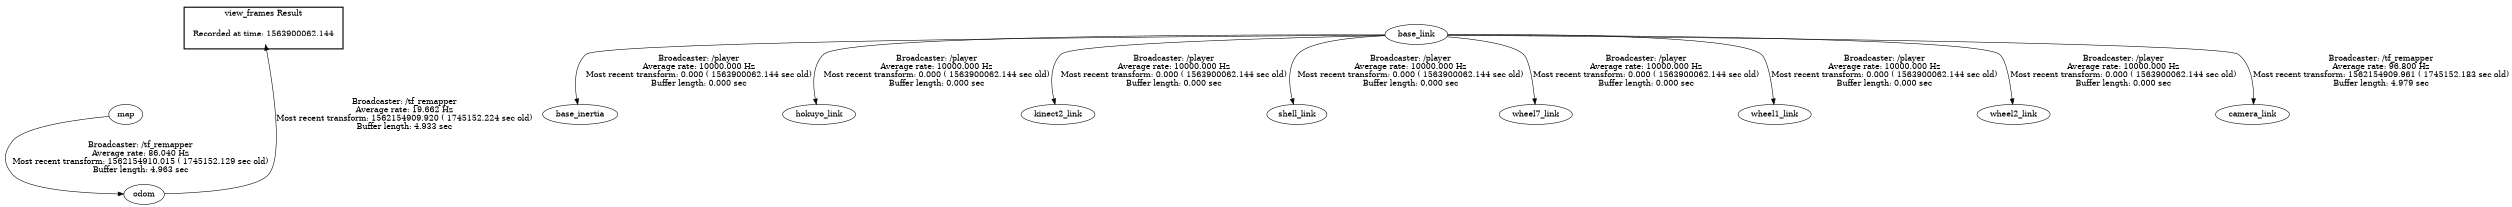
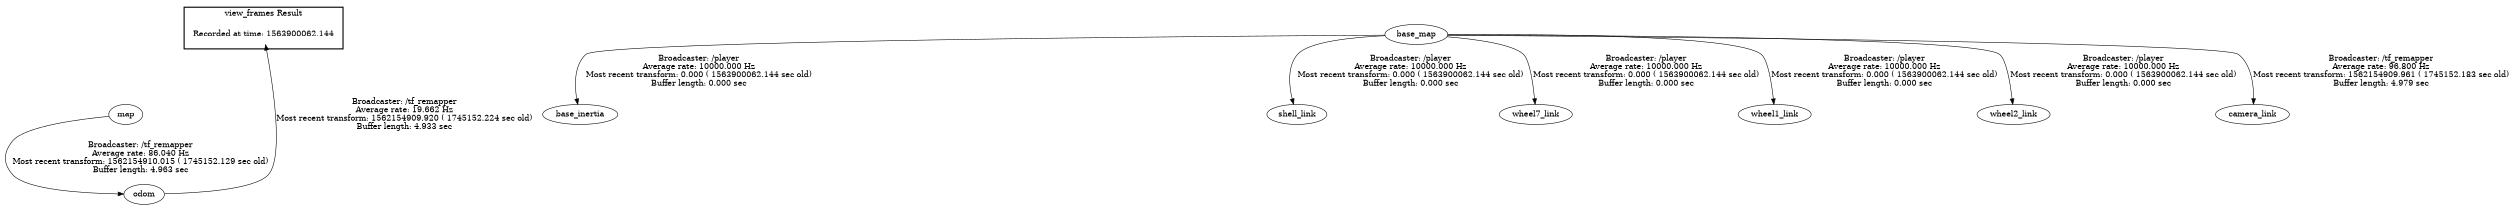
node "base_link": label "base_link" -> "base_map"
node "hokuyo_link": removed
node "kinect2_link": removed
